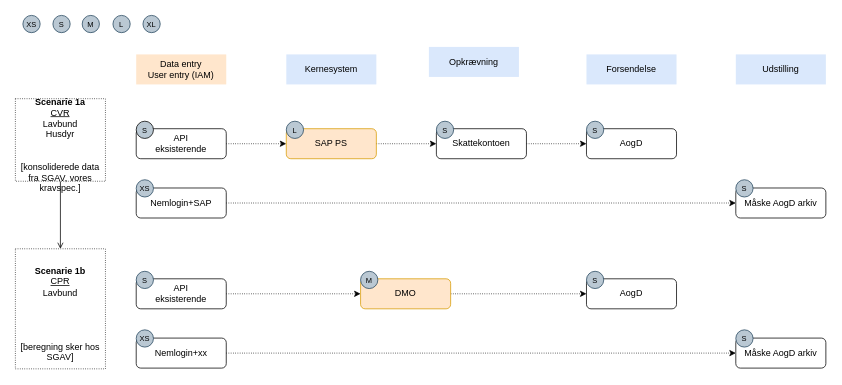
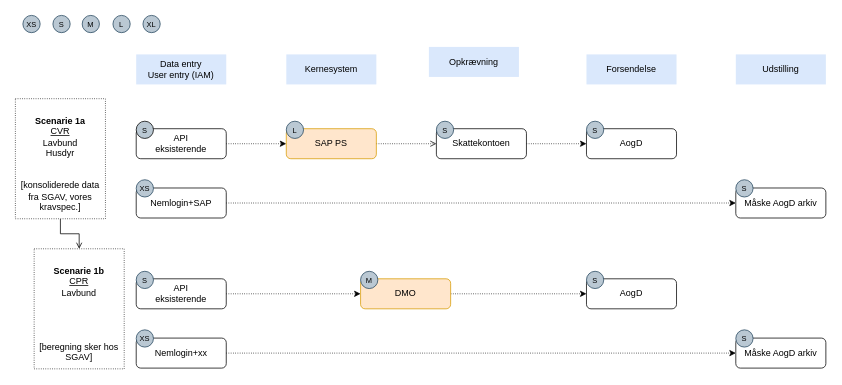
node "Data entry User entry (IAM)": fillcolor #ffe6cc -> #dae8fc
node "Scenarie 1a CVR Lavbund Husdyr [konsoliderede data fra SGAV, vores kravspec.]": size 90x83 -> 90x120
edge "SAP PS" -> "Skattekontoen": arrowhead classic -> open
node "Scenarie 1b CPR Lavbund [beregning sker hos SGAV]": moved (60, 309) -> (79, 309)
